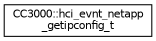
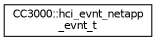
node "CC3000::hci_evnt_netapp _getipconfig_t": label "CC3000::hci_evnt_netapp _getipconfig_t" -> "CC3000::hci_evnt_netapp _evnt_t"
